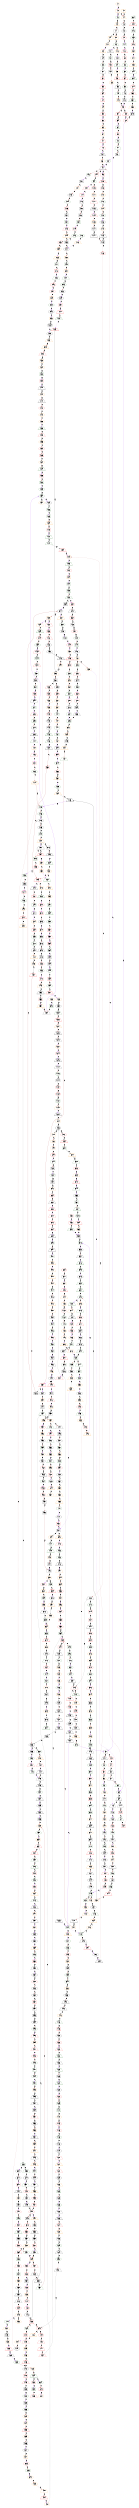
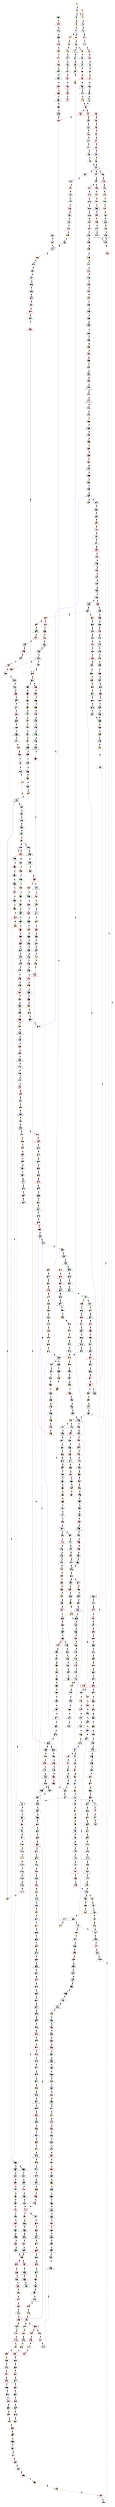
node "S49": removed
edge "S554" -> "S610": now "S554" -> "S573"
node "S866": removed
edge "S443" -> "S462": now "S443" -> "S463"
edge "S745" -> "S770": now "S758" -> "S770"
edge "S844" -> "S869": now "S863" -> "S869"
